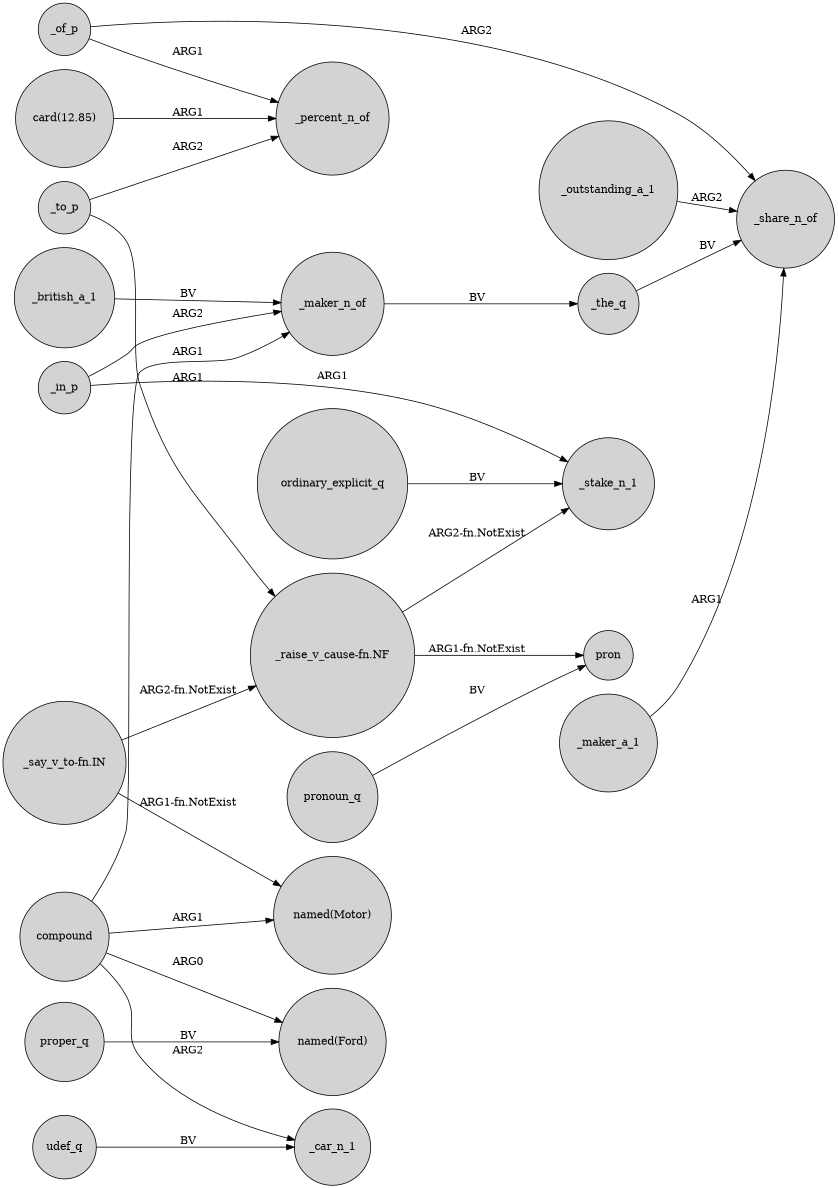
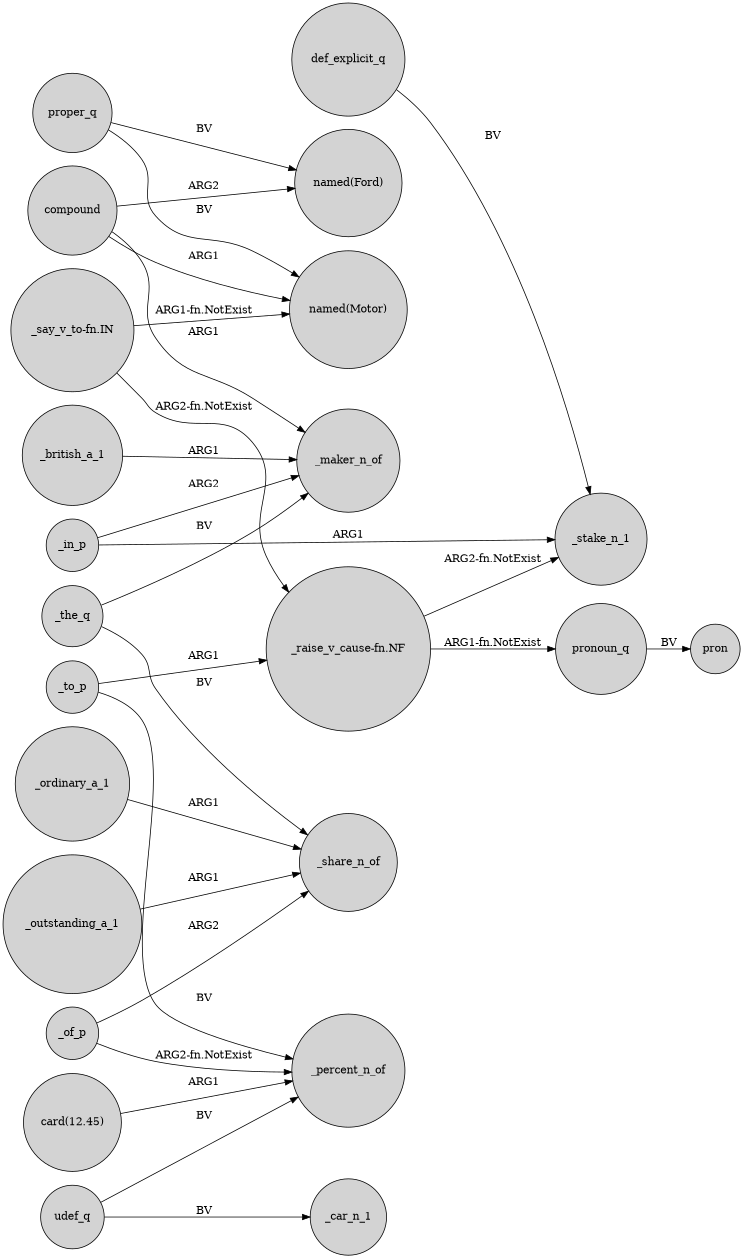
edge "_of_p" -> "_percent_n_of": label "ARG1" -> "ARG2-fn.NotExist"
node "card(12.85)": label "card(12.85)" -> "card(12.45)"
edge "_to_p" -> "_percent_n_of": label "ARG2" -> "BV"
edge "_outstanding_a_1" -> "_share_n_of": label "ARG2" -> "ARG1"
edge "proper_q" -> "named(Motor)": added, label "BV"
edge "_british_a_1" -> "_maker_n_of": label "BV" -> "ARG1"
edge "_maker_n_of" -> "_the_q": reversed
node "ordinary_explicit_q": label "ordinary_explicit_q" -> "def_explicit_q"
edge "_raise_v_cause-fn.NF" -> "pron": now "_raise_v_cause-fn.NF" -> "pronoun_q"
node "_maker_a_1": label "_maker_a_1" -> "_ordinary_a_1"
edge "compound" -> "named(Ford)": label "ARG0" -> "ARG2"
edge "compound" -> "_car_n_1": removed, label "ARG2"
edge "udef_q" -> "_percent_n_of": added, label "BV"
